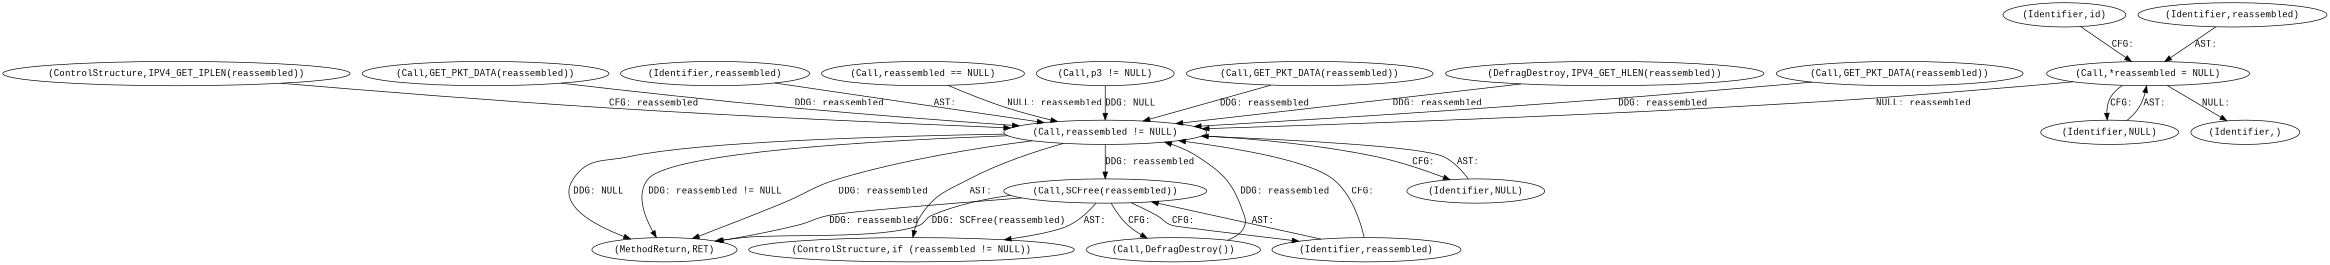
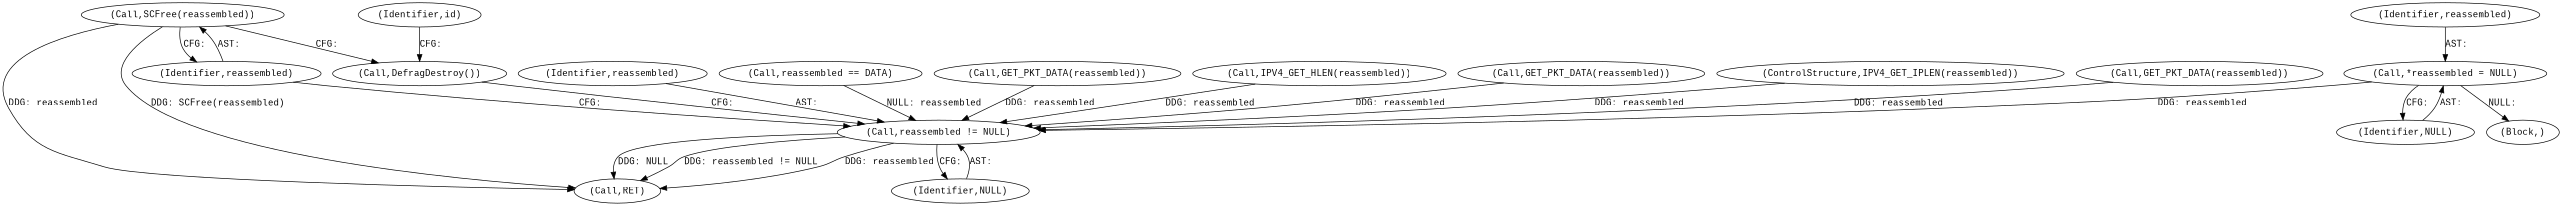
edge "(Identifier,id)" -> "(Call,*reassembled = NULL)": now "(Identifier,id)" -> "(Call,DefragDestroy())"
node "(Call,reassembled == NULL)": label "(Call,reassembled == NULL)" -> "(Call,reassembled == DATA)"
node "(Call,p3 != NULL)": removed
node "(DefragDestroy,IPV4_GET_HLEN(reassembled))": label "(DefragDestroy,IPV4_GET_HLEN(reassembled))" -> "(Call,IPV4_GET_HLEN(reassembled))"
edge "(ControlStructure,IPV4_GET_IPLEN(reassembled))" -> "(Call,reassembled != NULL)": label "CFG: reassembled" -> "DDG: reassembled"
edge "(Call,*reassembled = NULL)" -> "(Call,reassembled != NULL)": label "NULL: reassembled" -> "DDG: reassembled"
node "(Identifier,)": label "(Identifier,)" -> "(Block,)"
edge "(Call,reassembled != NULL)" -> "(Call,SCFree(reassembled))": removed, label "DDG: reassembled"
edge "(Call,DefragDestroy())" -> "(Call,reassembled != NULL)": label "DDG: reassembled" -> "CFG: "
node "(MethodReturn,RET)": label "(MethodReturn,RET)" -> "(Call,RET)"
node "(ControlStructure,if (reassembled != NULL))": removed
